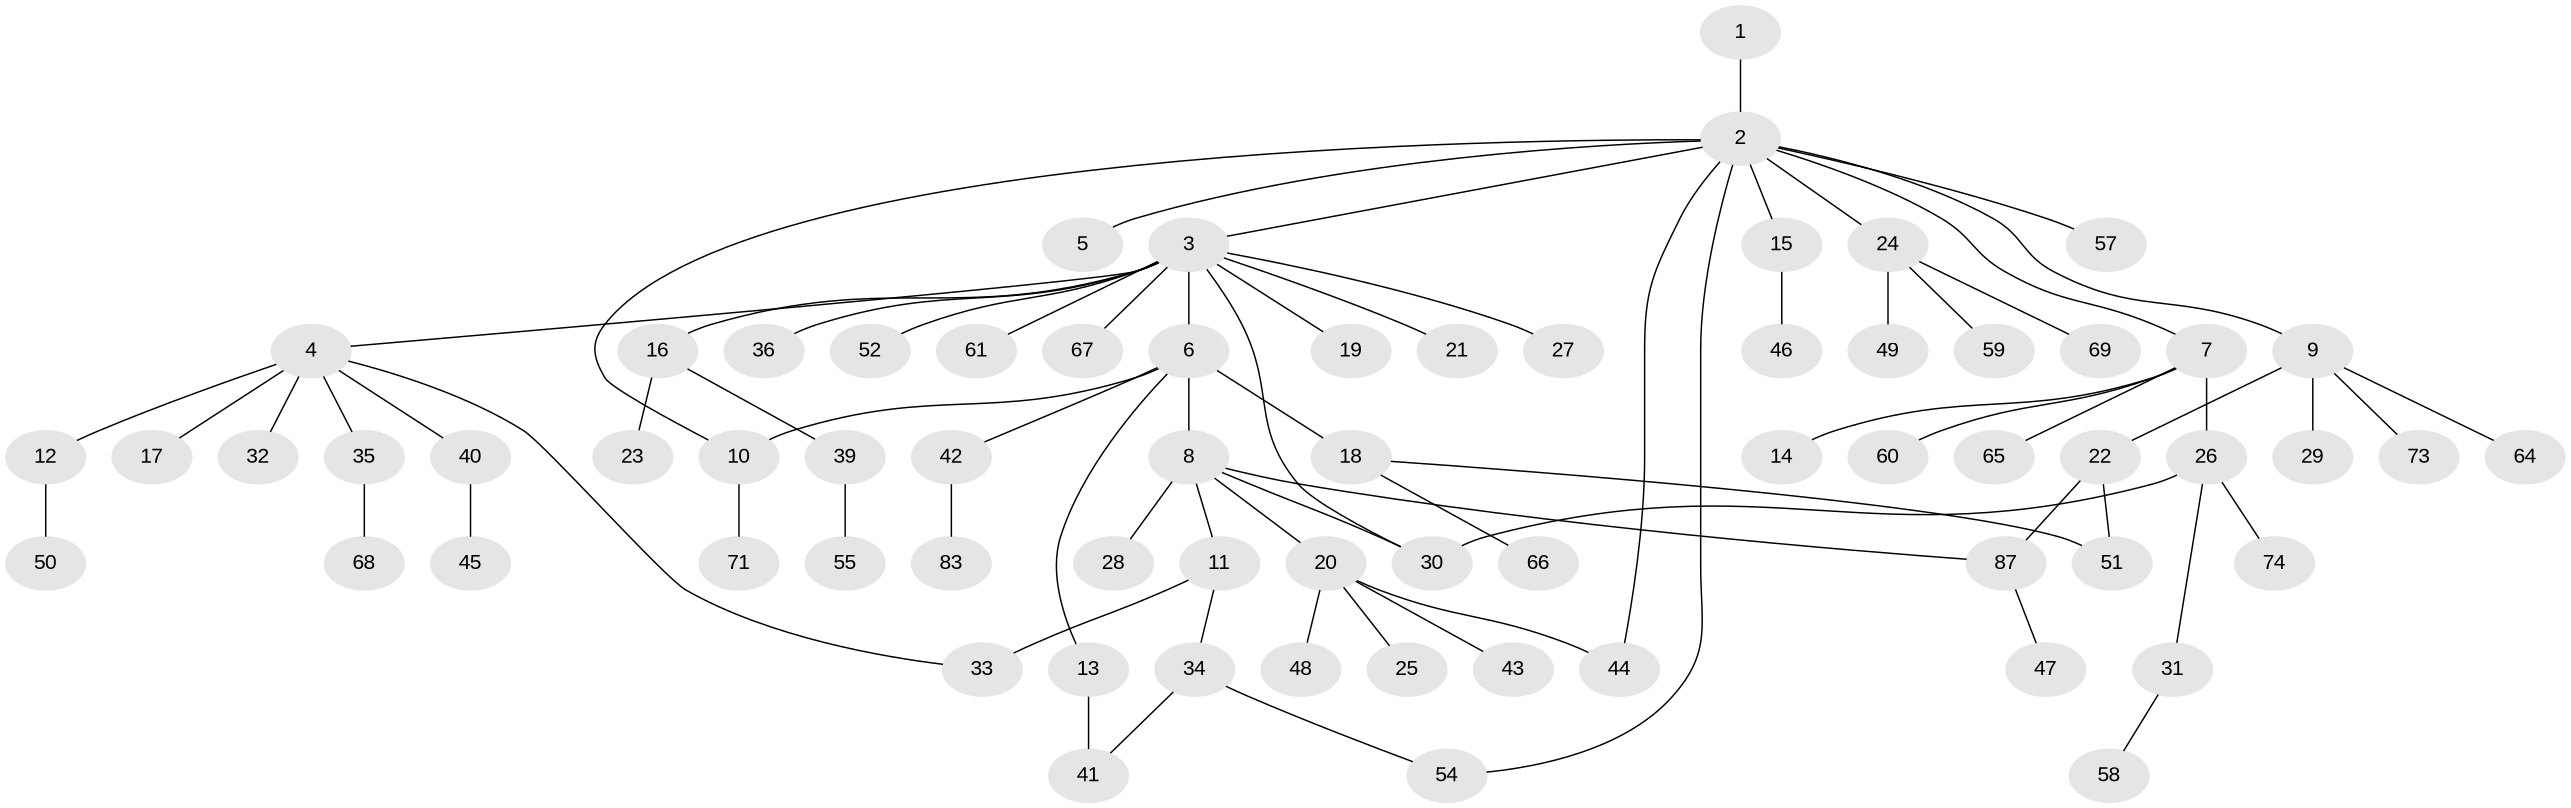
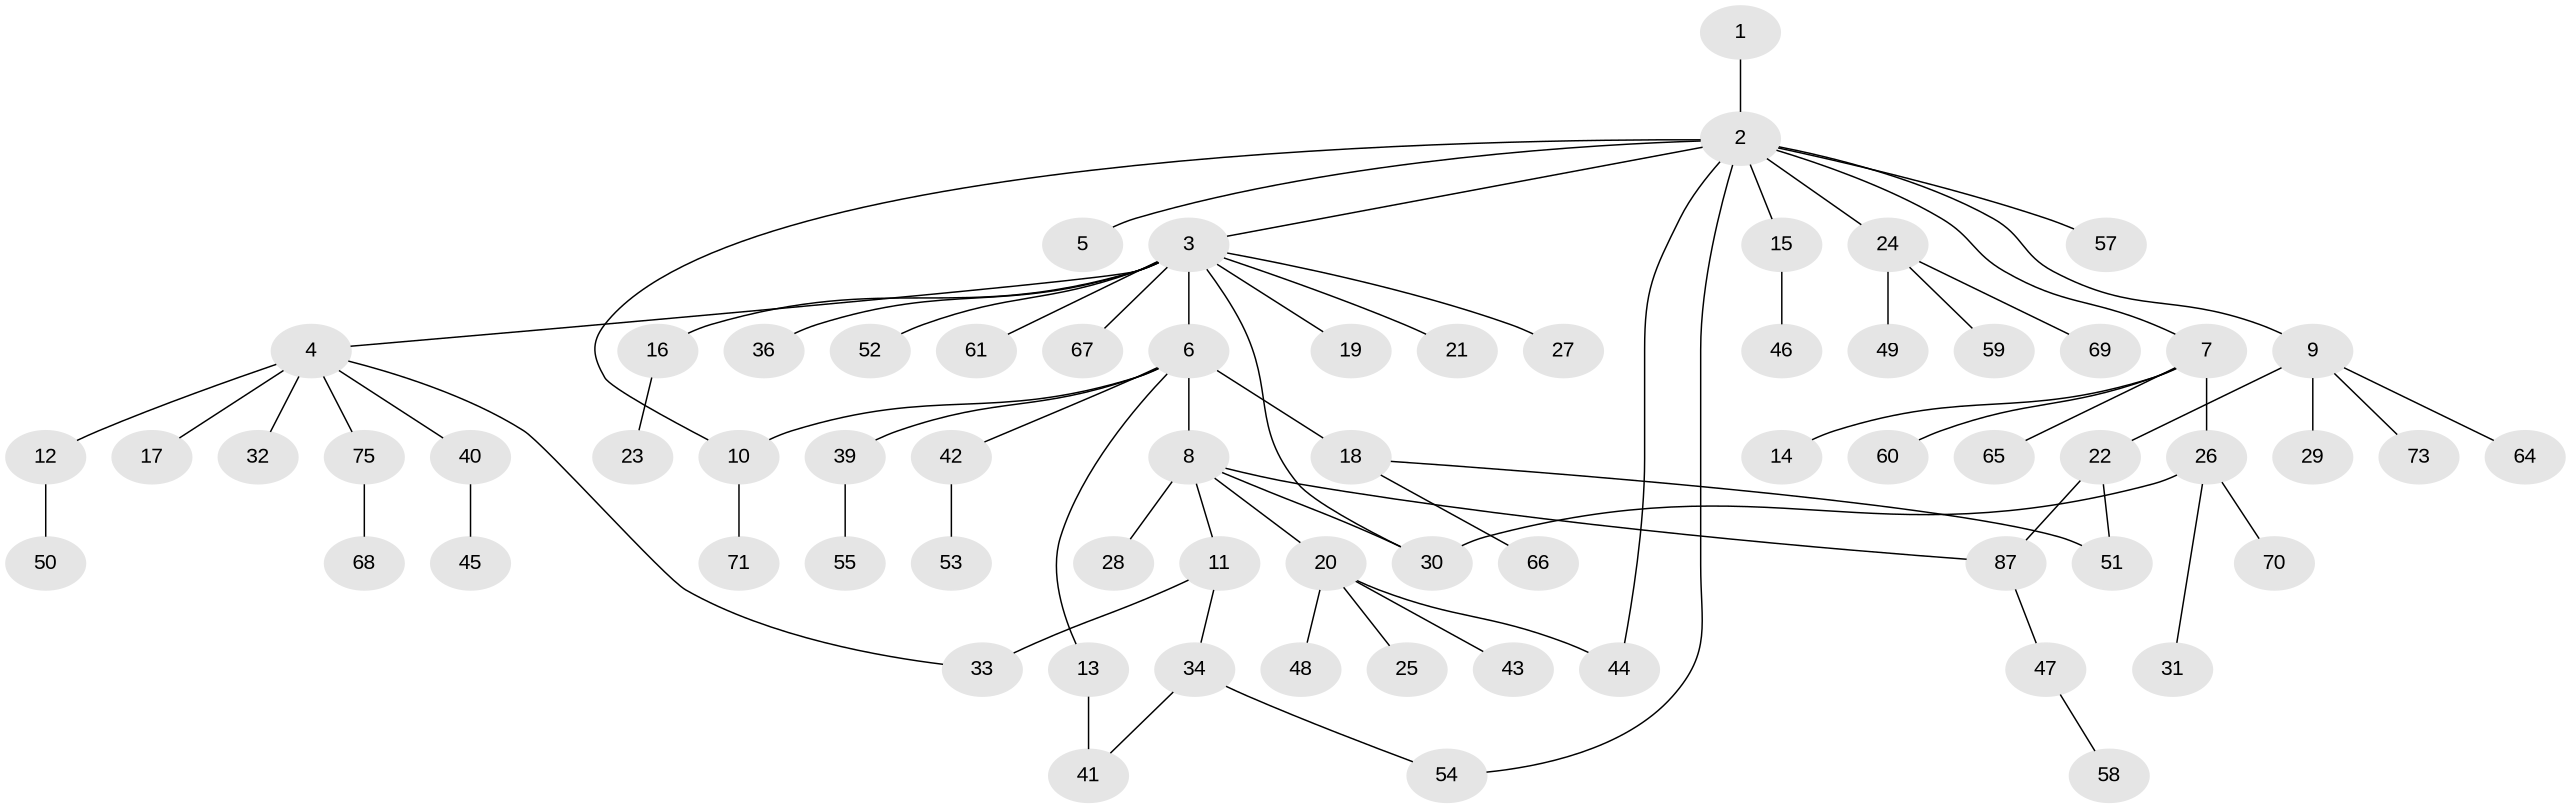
edge "16" -- "39": now "6" -- "39"
node "35": label "35" -> "75"
node "83": label "83" -> "53"
node "74": label "74" -> "70"
edge "31" -- "58": now "47" -- "58"
